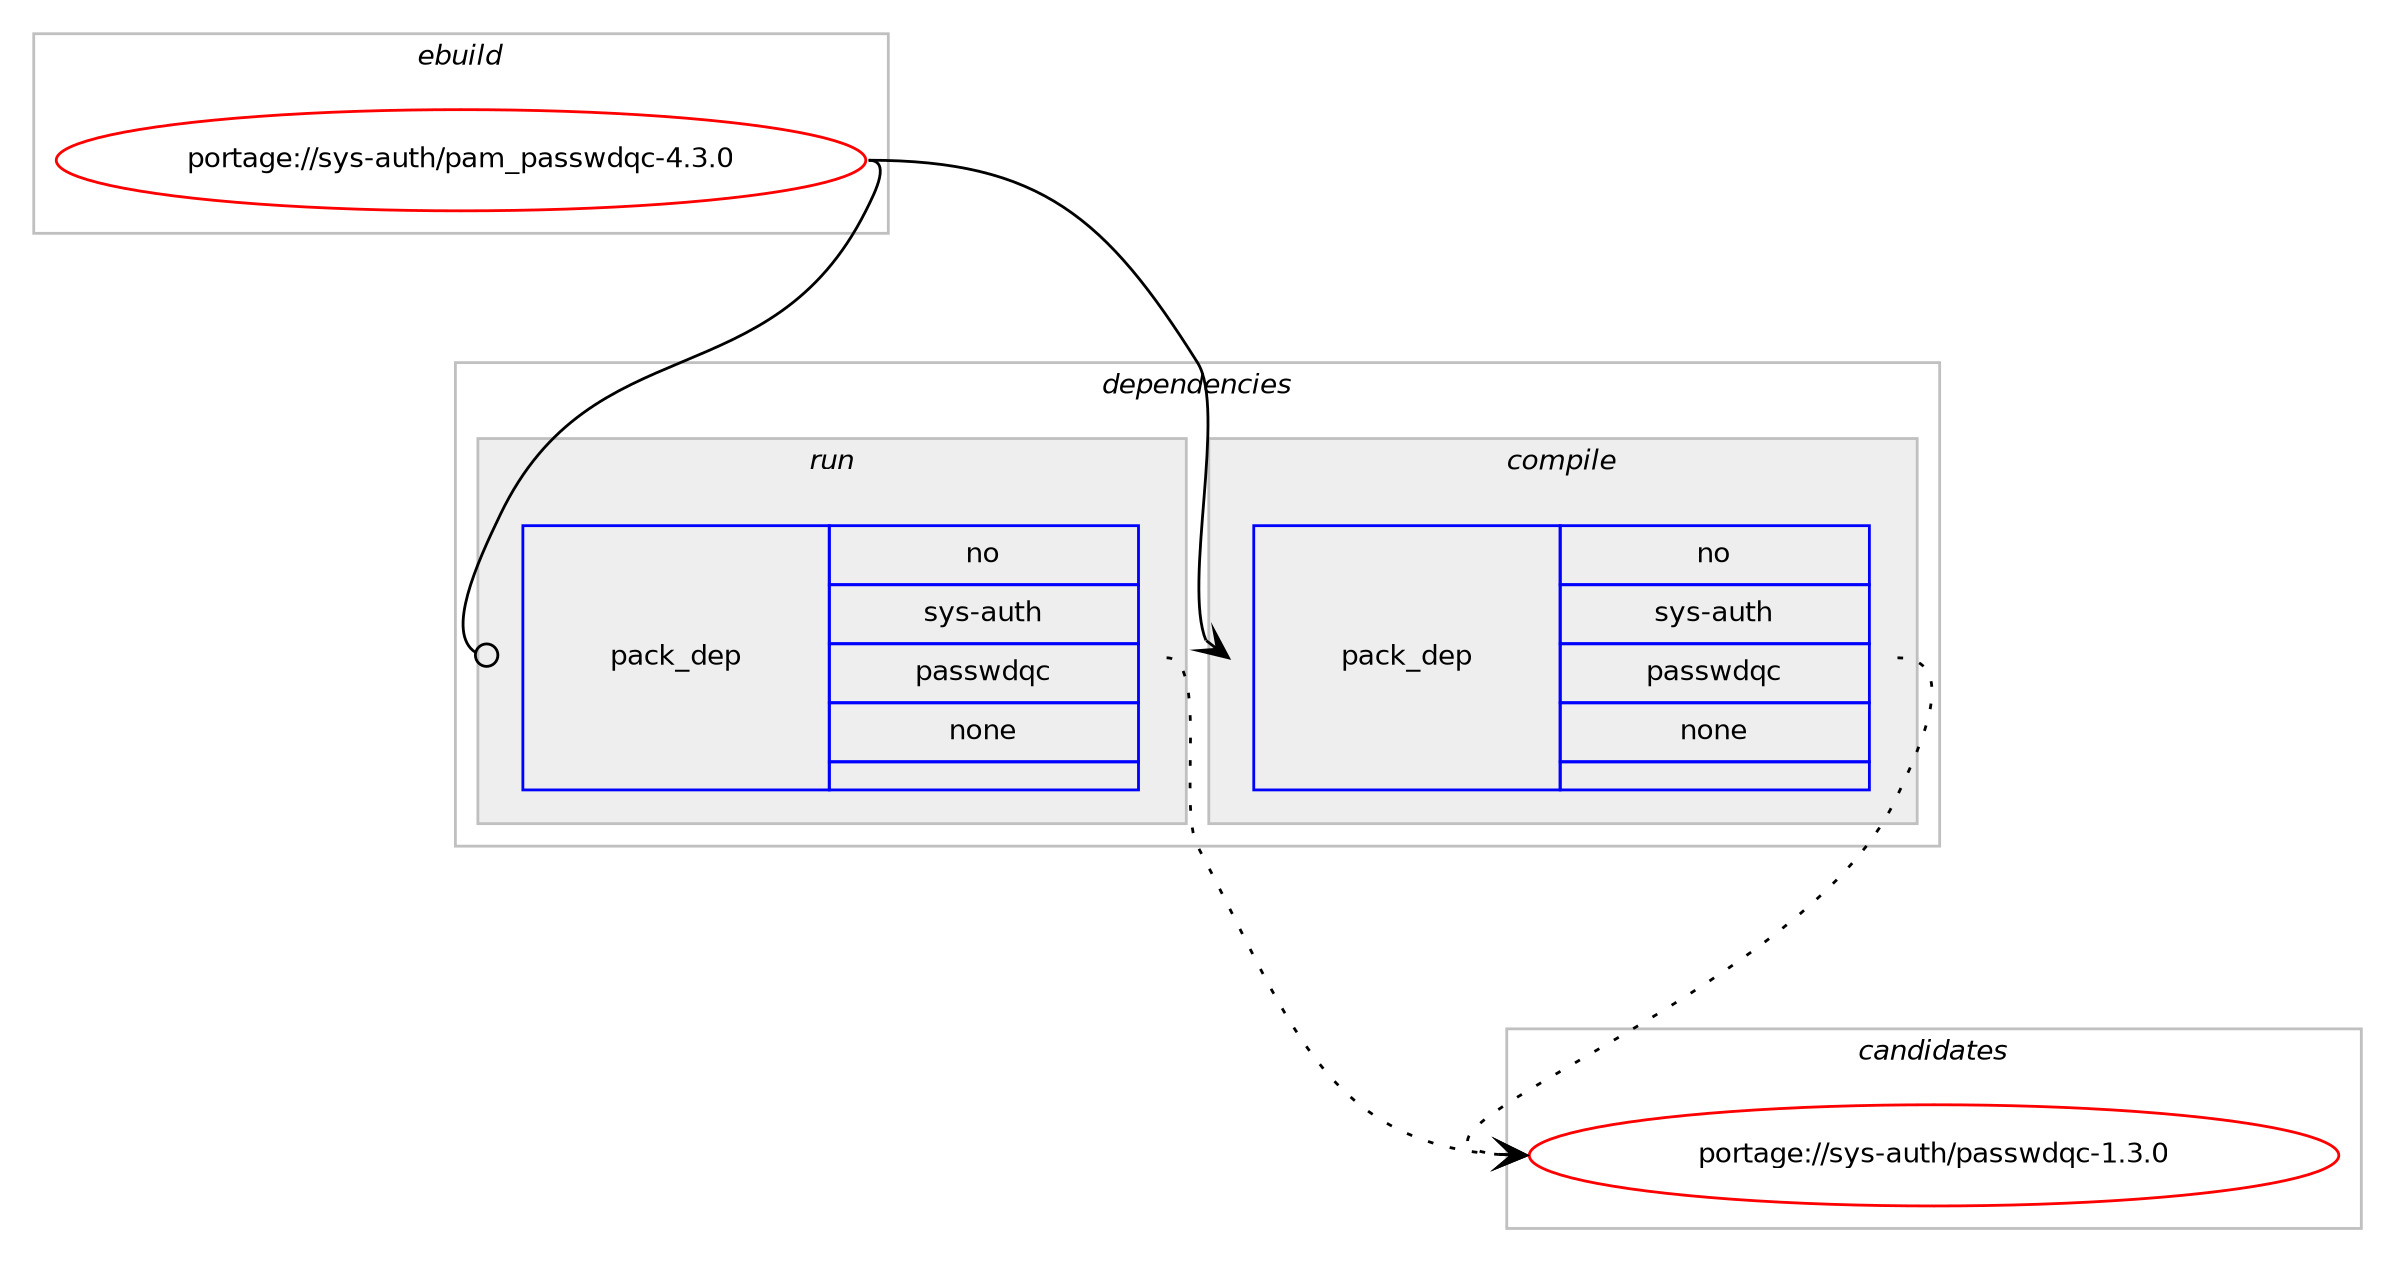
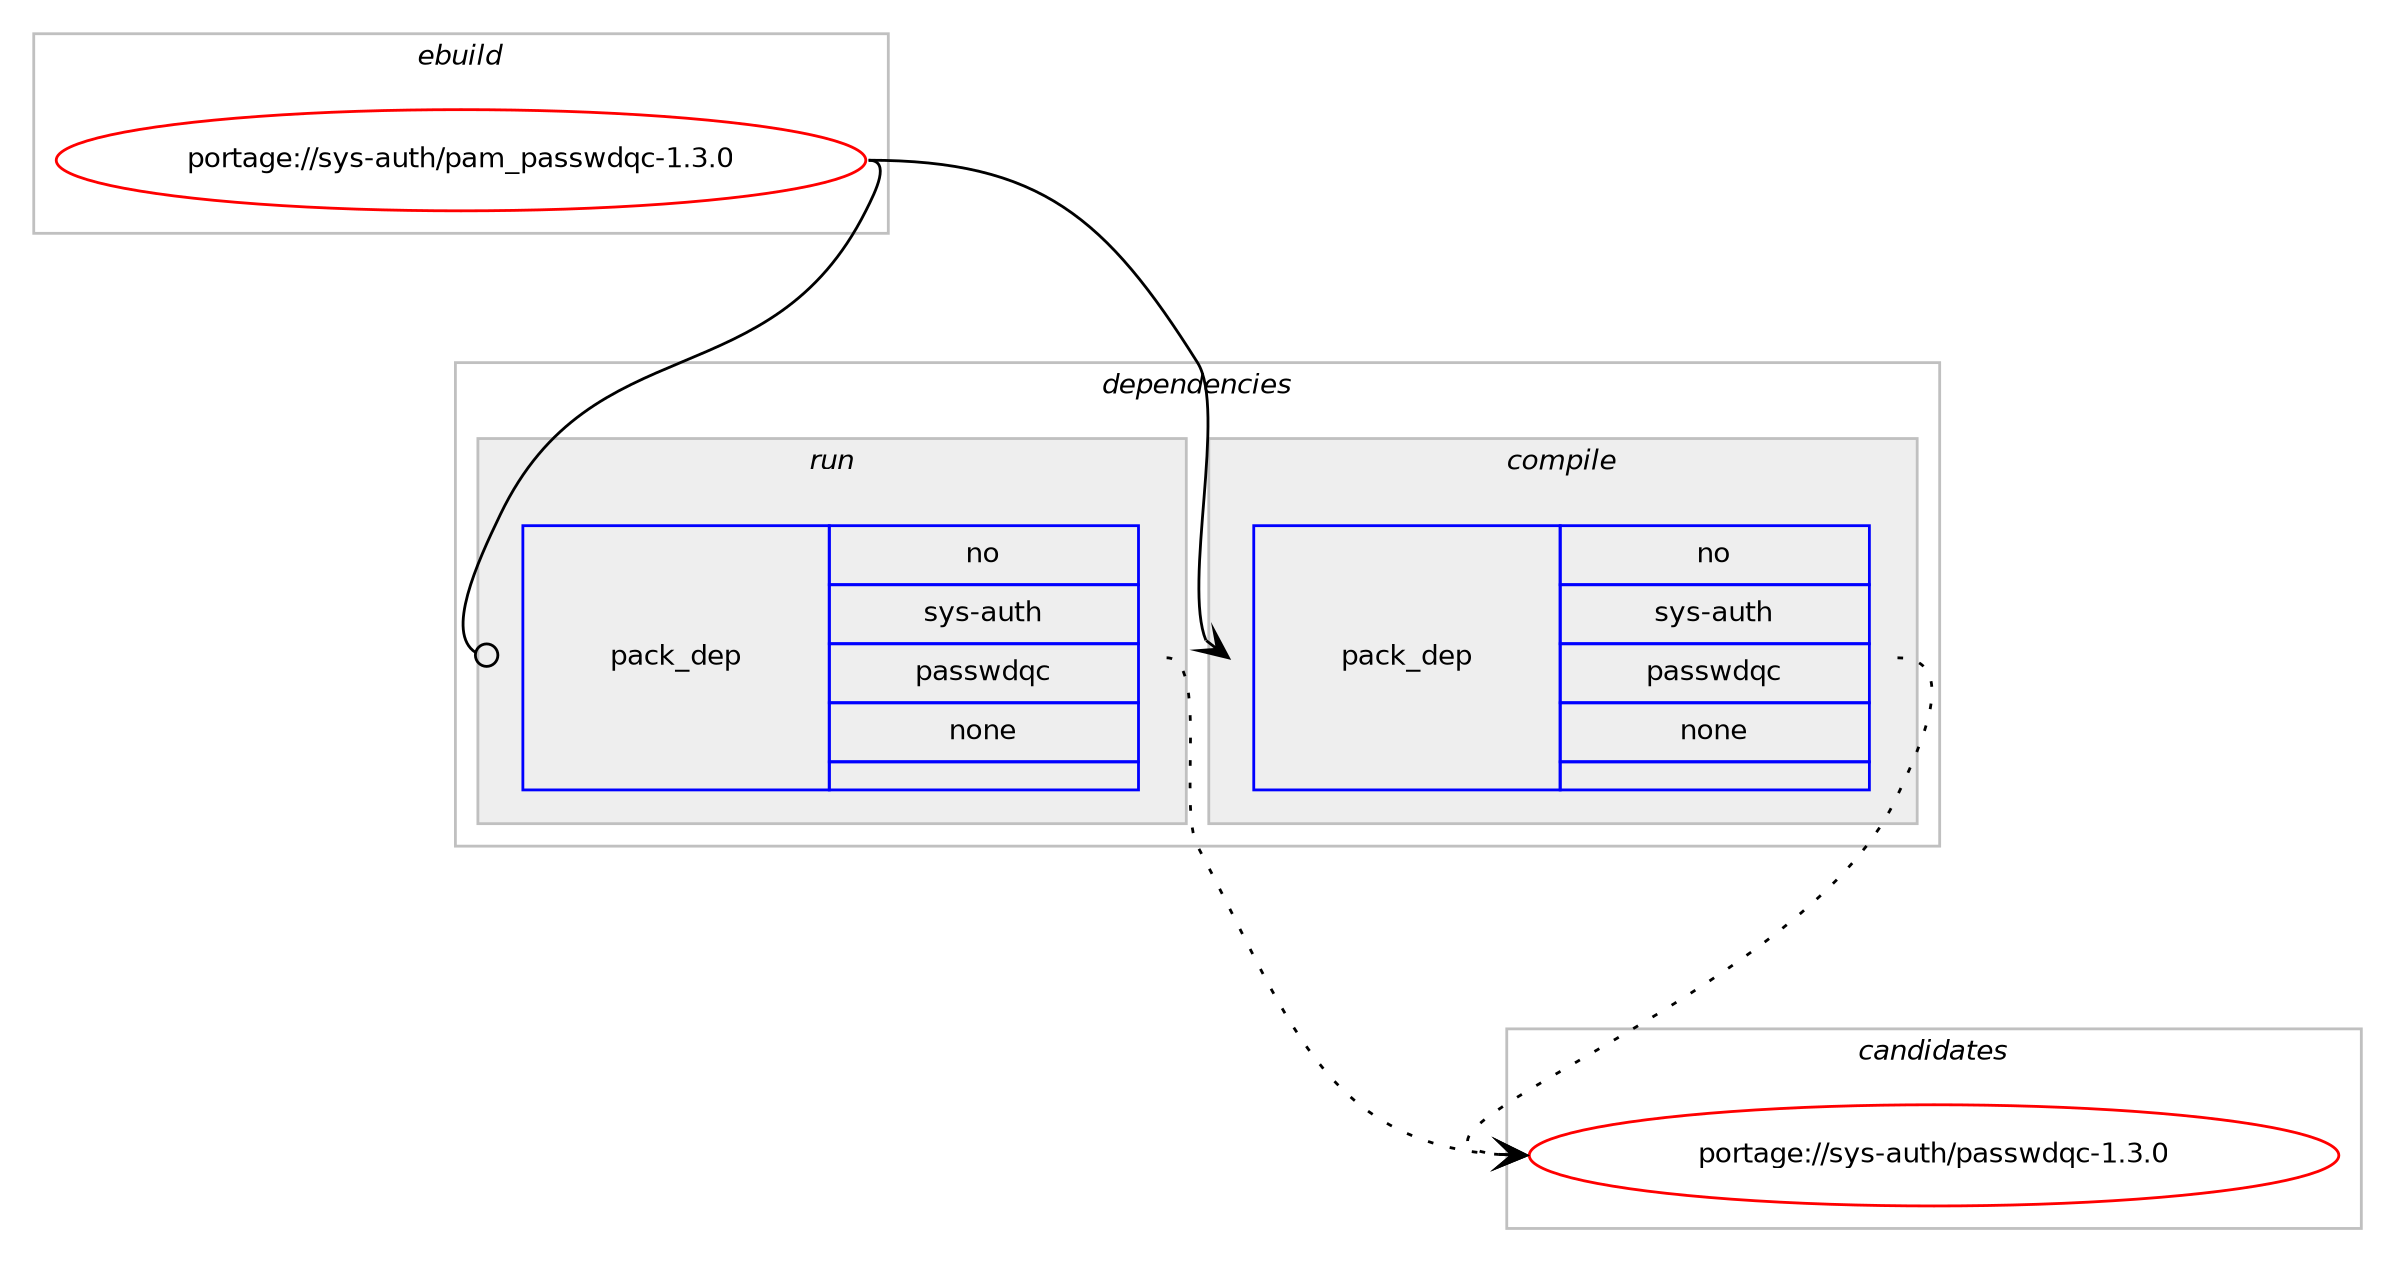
node "portage://sys-auth/pam_passwdqc-4.3.0": label "portage://sys-auth/pam_passwdqc-4.3.0" -> "portage://sys-auth/pam_passwdqc-1.3.0"
